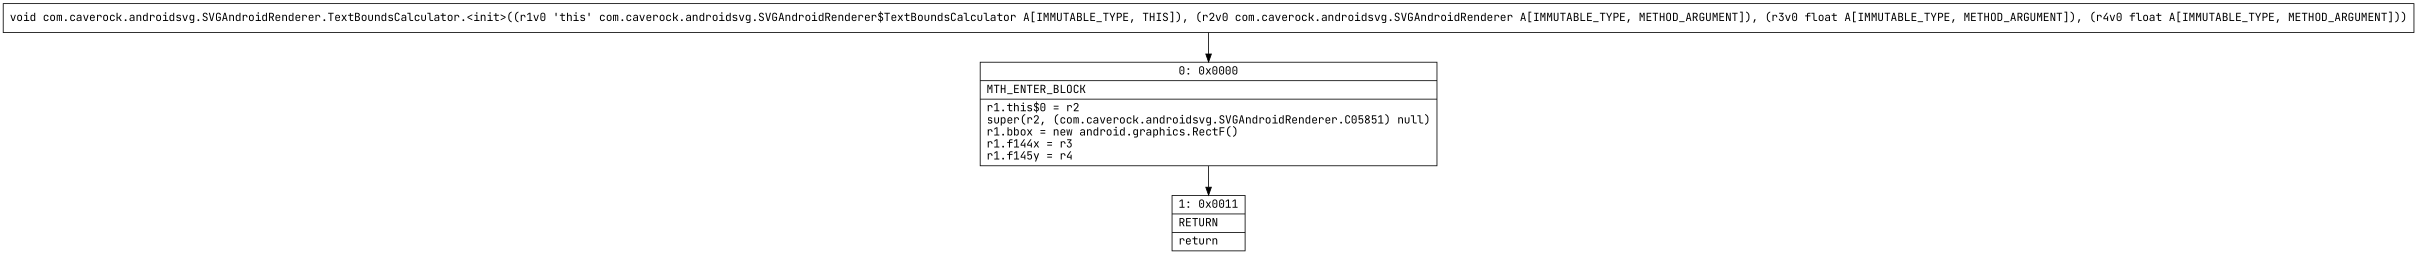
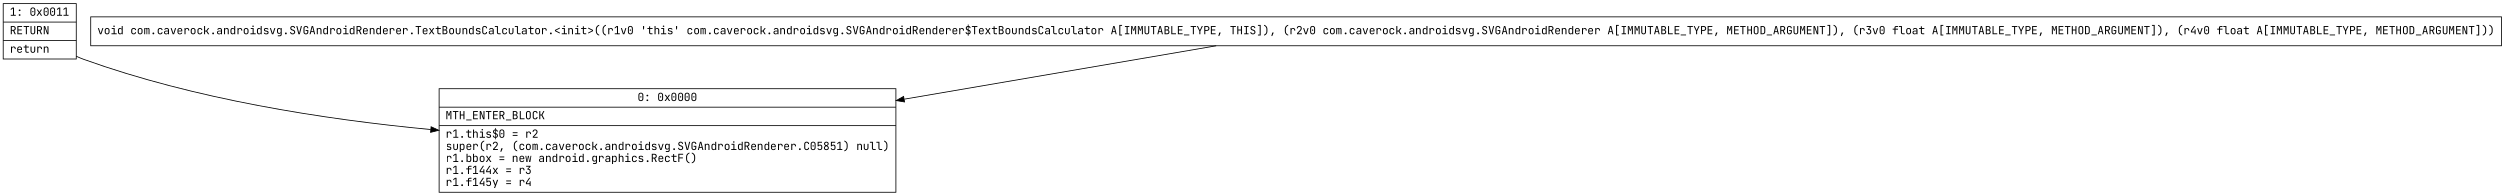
edge "0: 0x0000" -> "1: 0x0011": reversed
